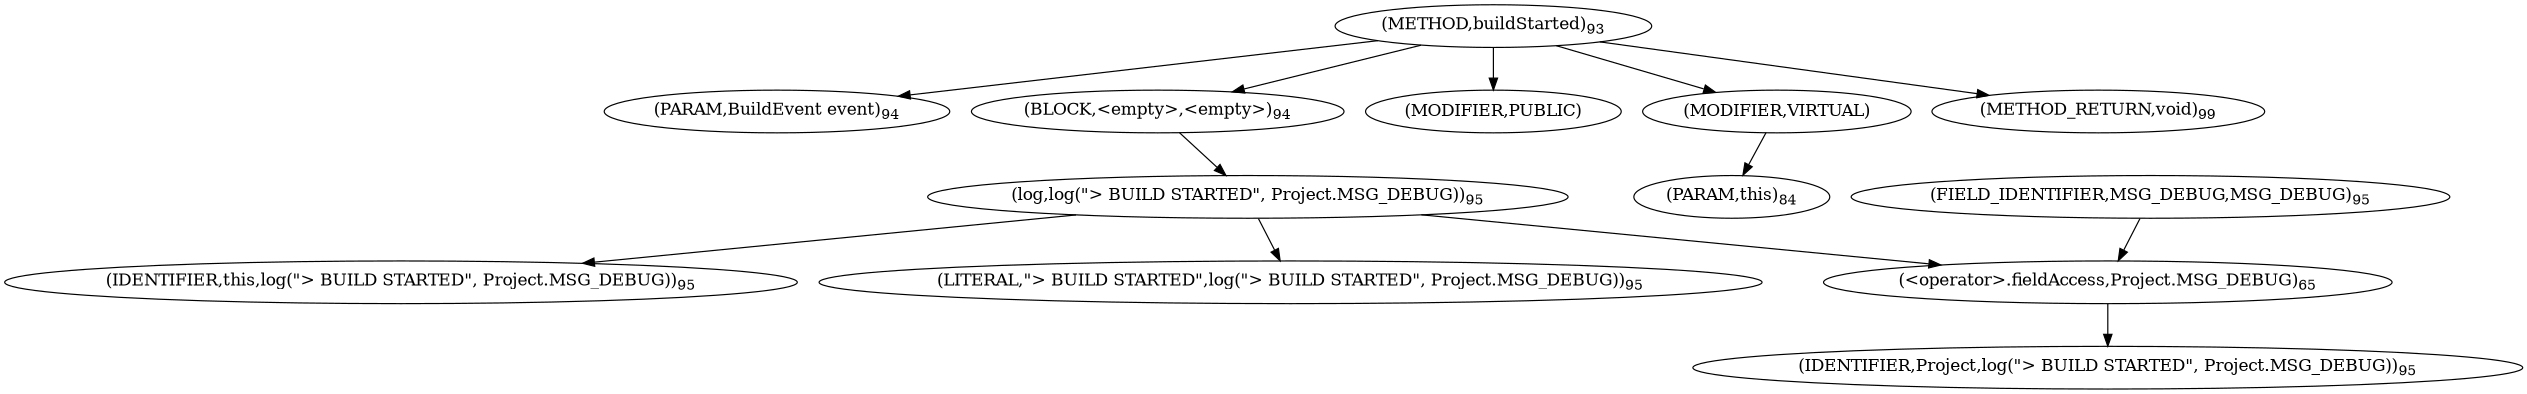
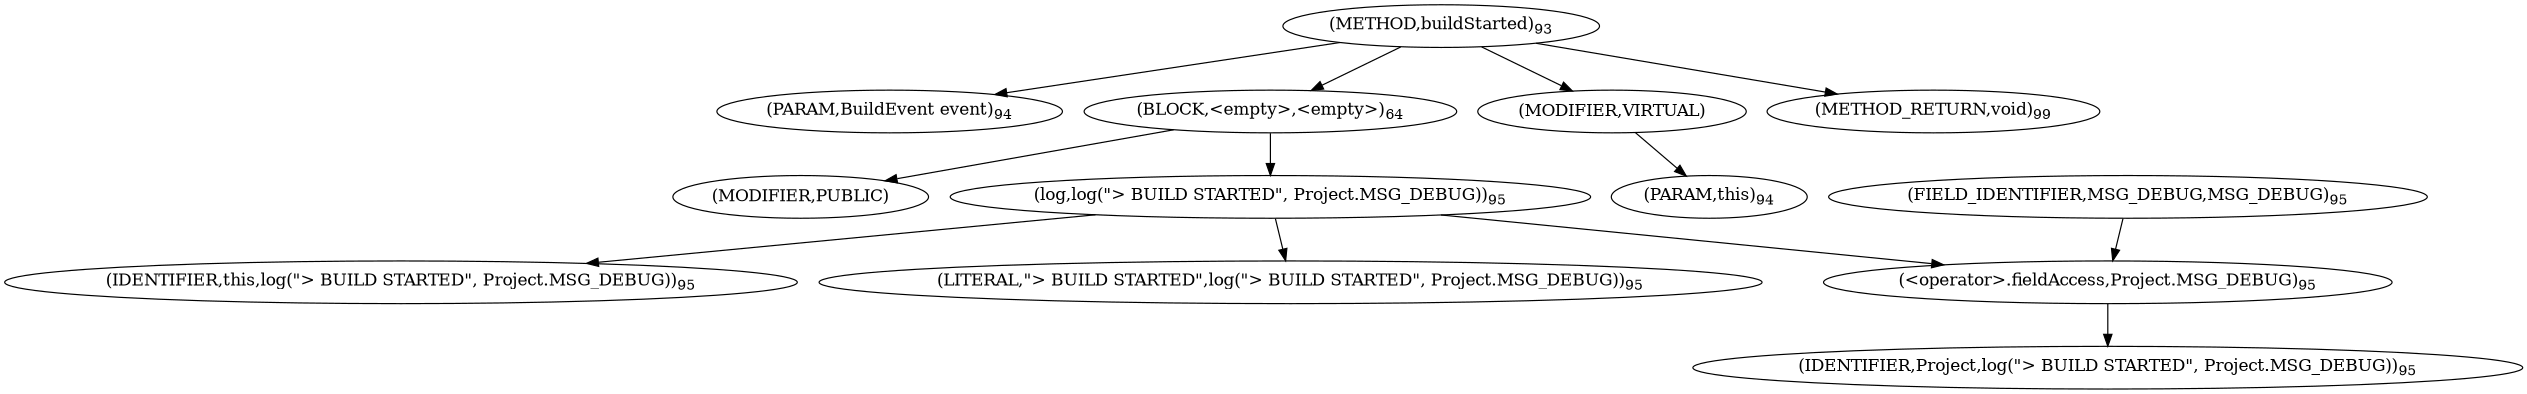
edge "(METHOD,buildStarted)" -> "(MODIFIER,PUBLIC)": now "(BLOCK,<empty>,<empty>)" -> "(MODIFIER,PUBLIC)"
node "(BLOCK,<empty>,<empty>)": text "94" -> "64"
node "(PARAM,this)": text "84" -> "94"
node "(<operator>.fieldAccess,Project.MSG_DEBUG)": text "65" -> "95"
